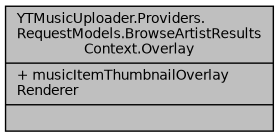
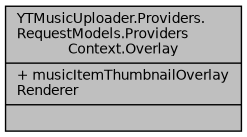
node "YTMusicUploader.Providers.": text "RequestModels.BrowseArtistResults" -> "RequestModels.Providers"
